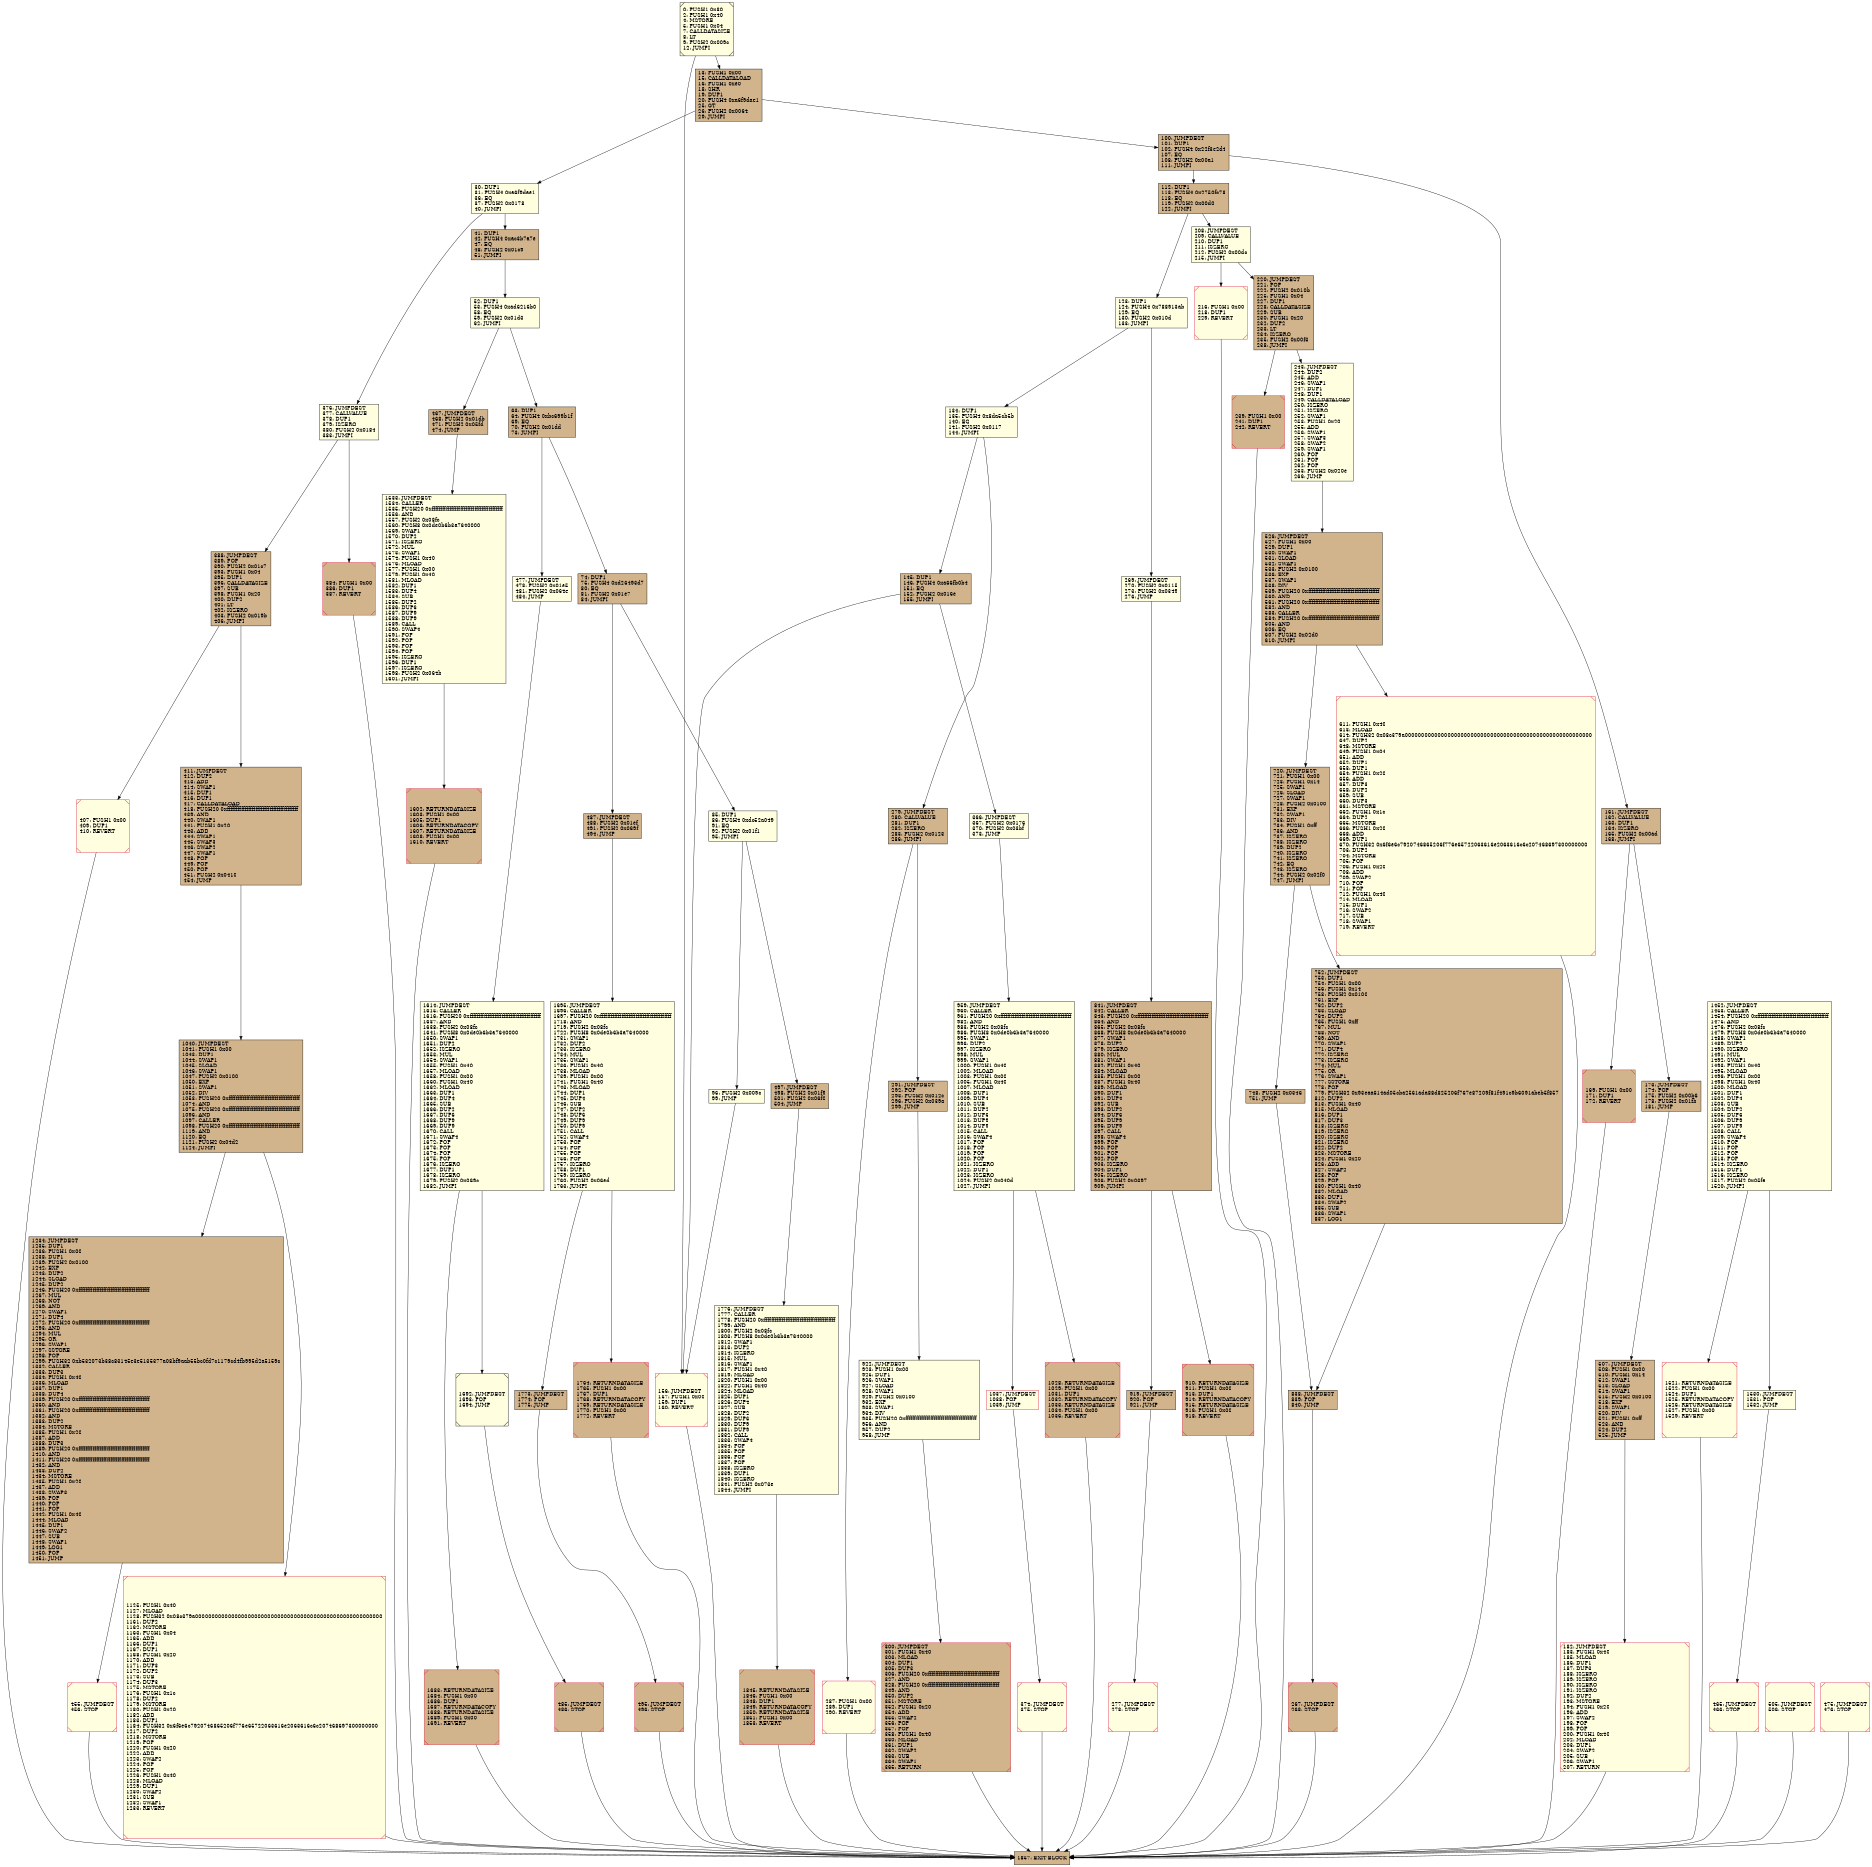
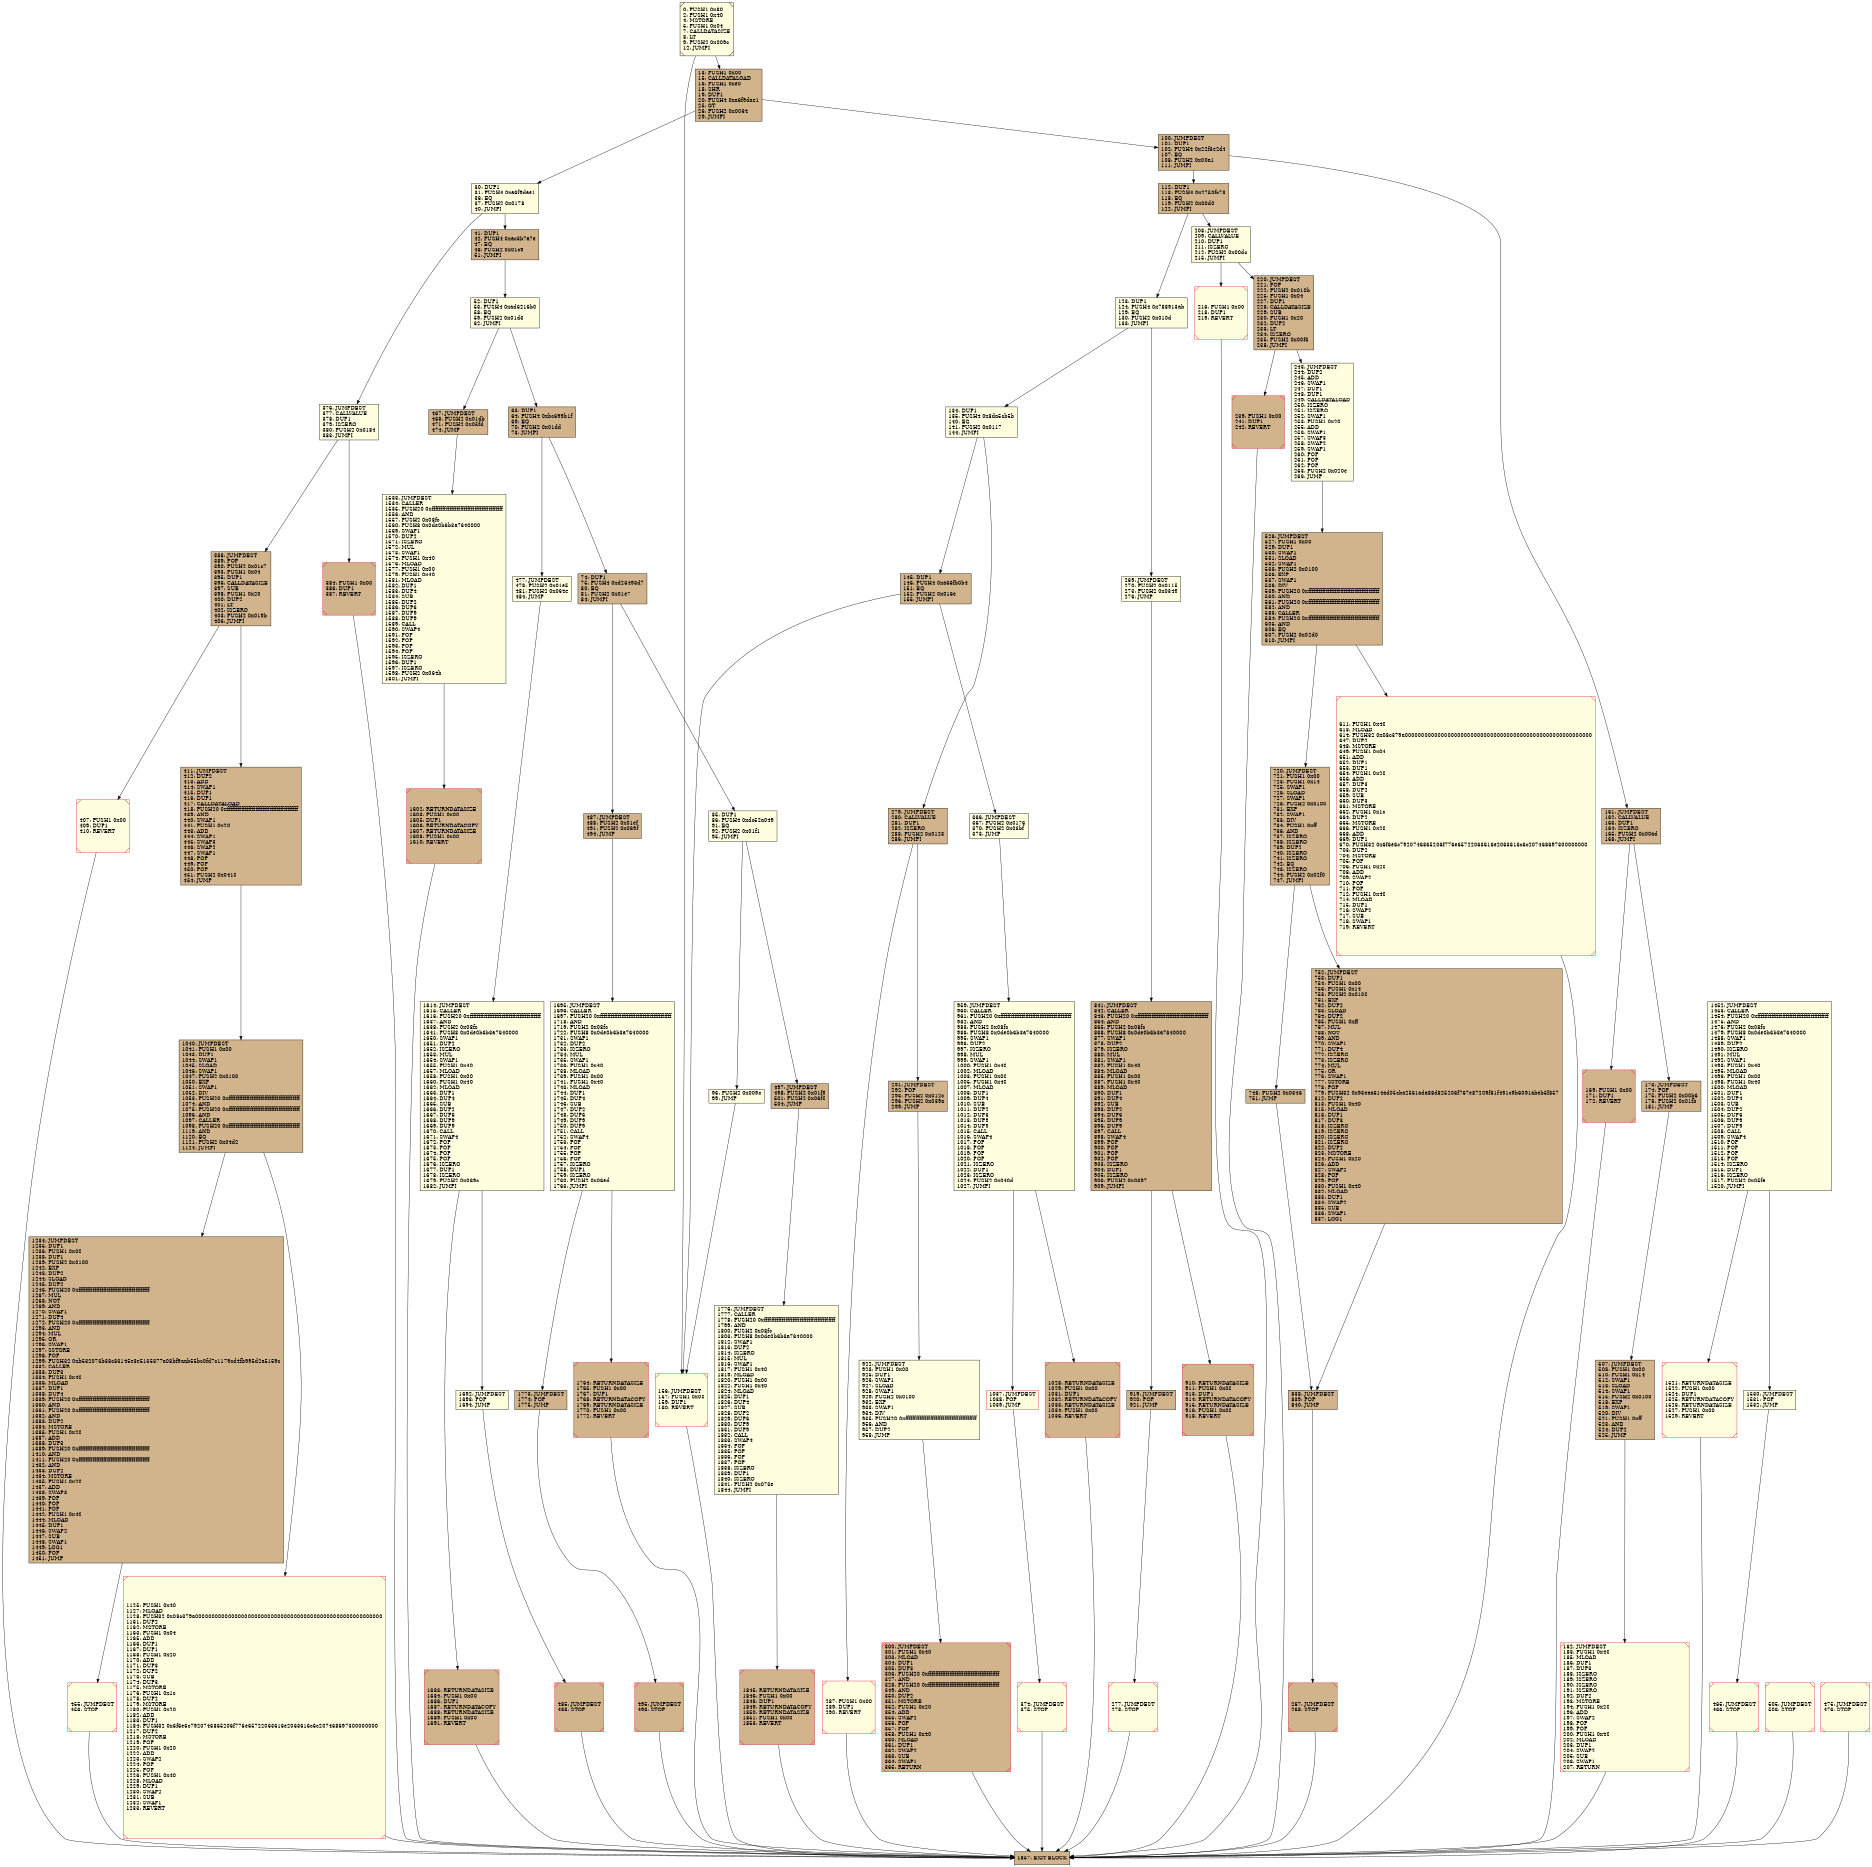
node "216: PUSH1 0x00 218: DUP1 229: REVERT": label "216: PUSH1 0x00 218: DUP1 229: REVERT" -> "216: PUSH1 0x00 218: DUP1 219: REVERT"
node "1692: JUMPDEST 1693: POP 1694: JUMP": shape Msquare -> box
